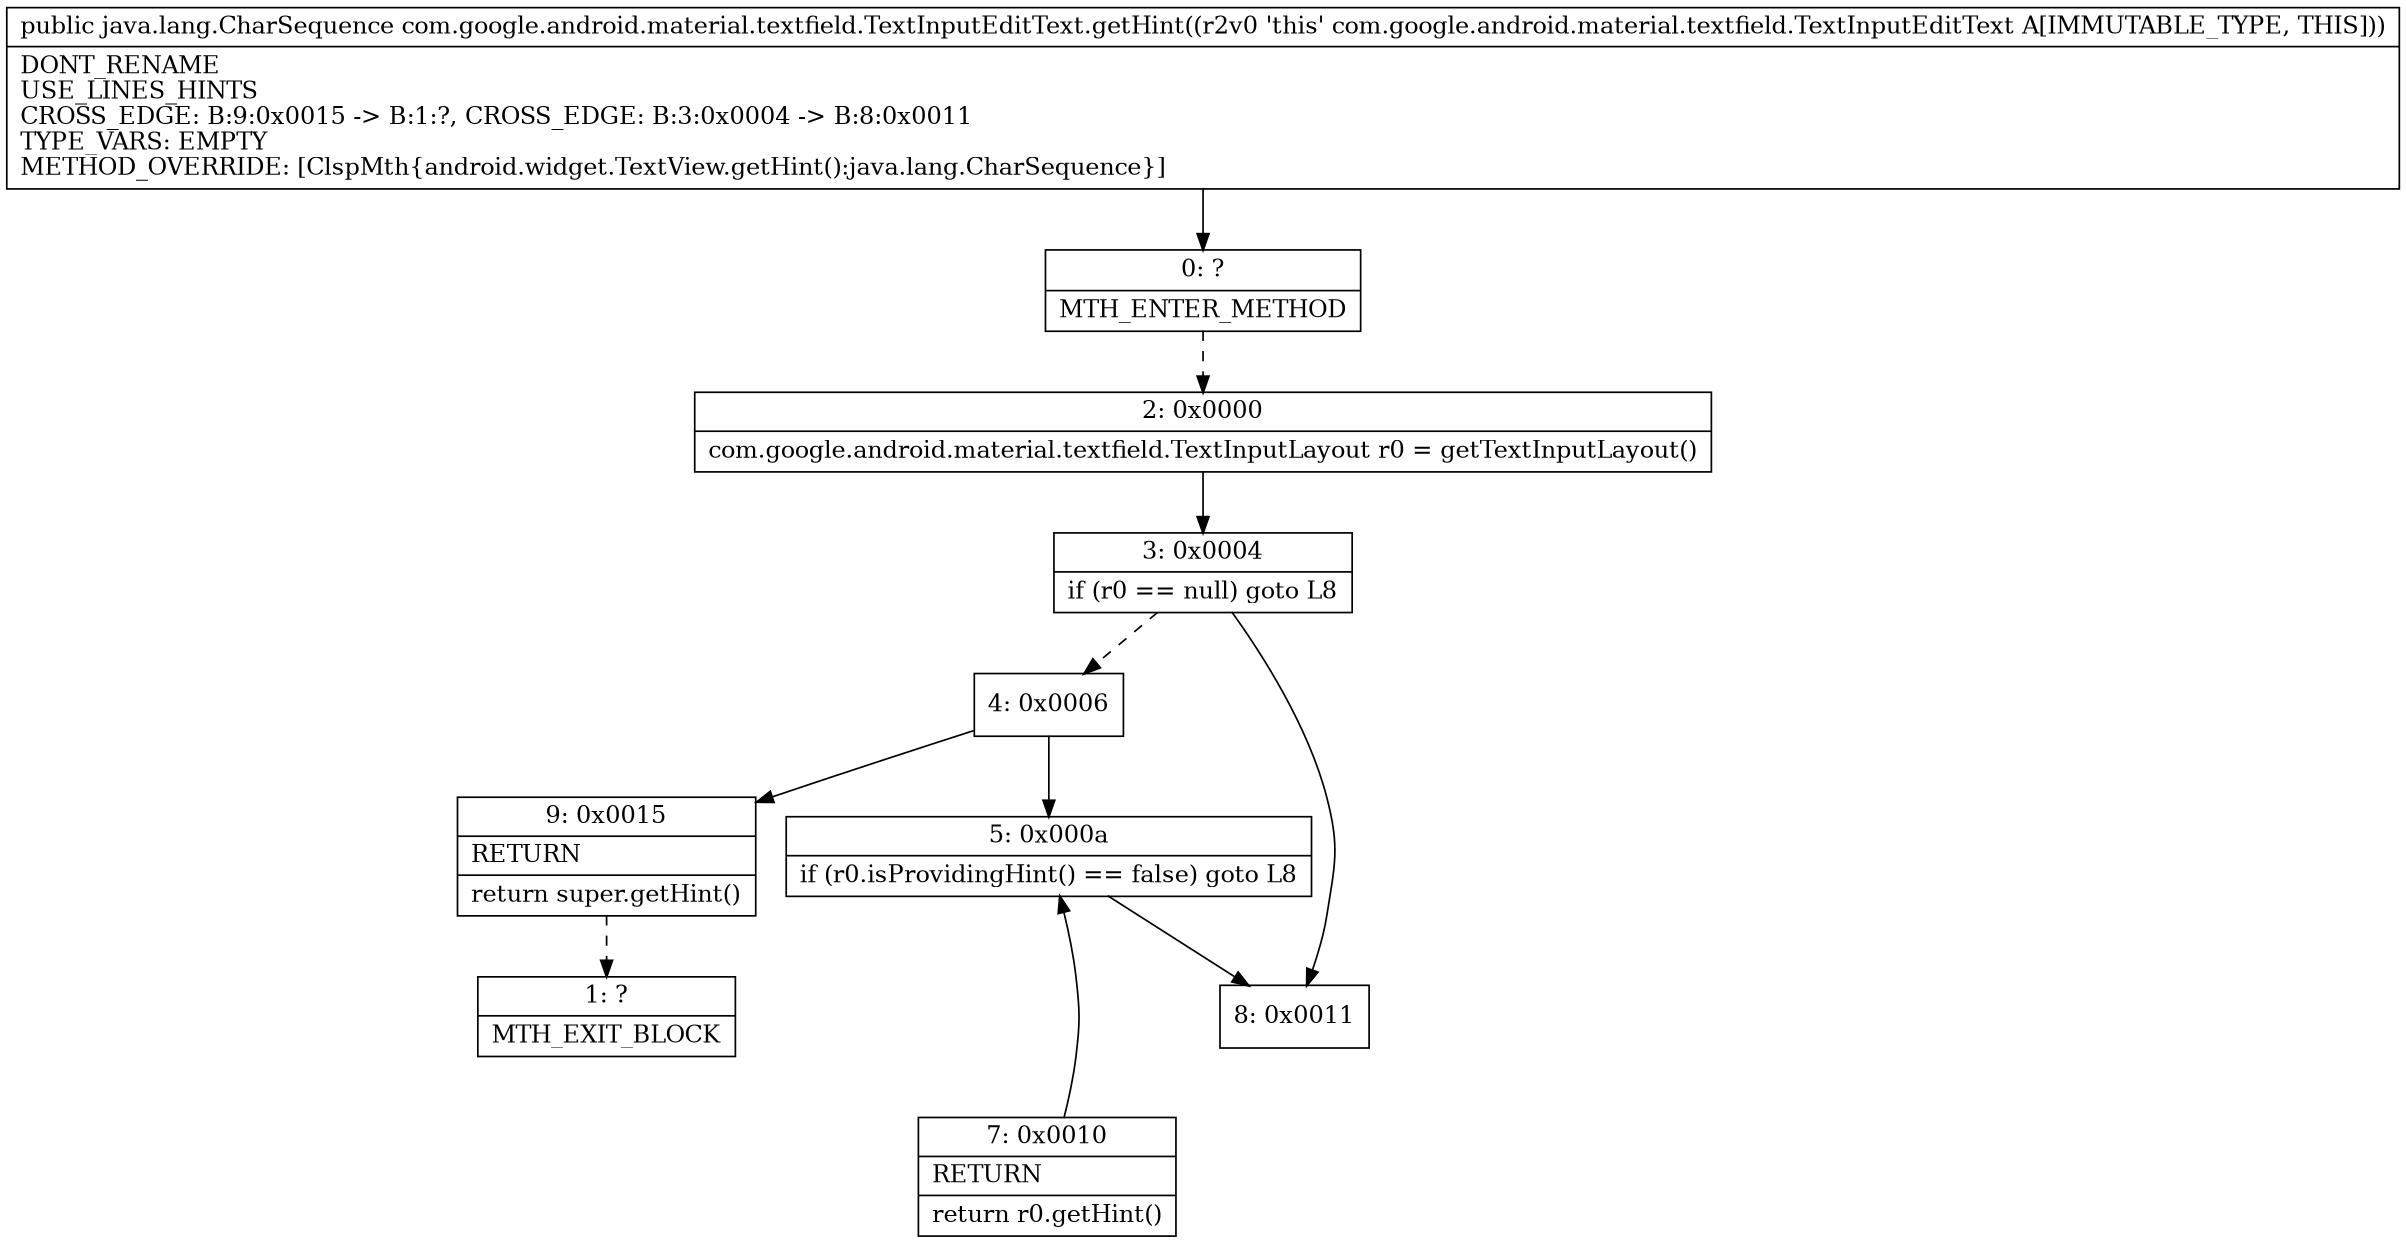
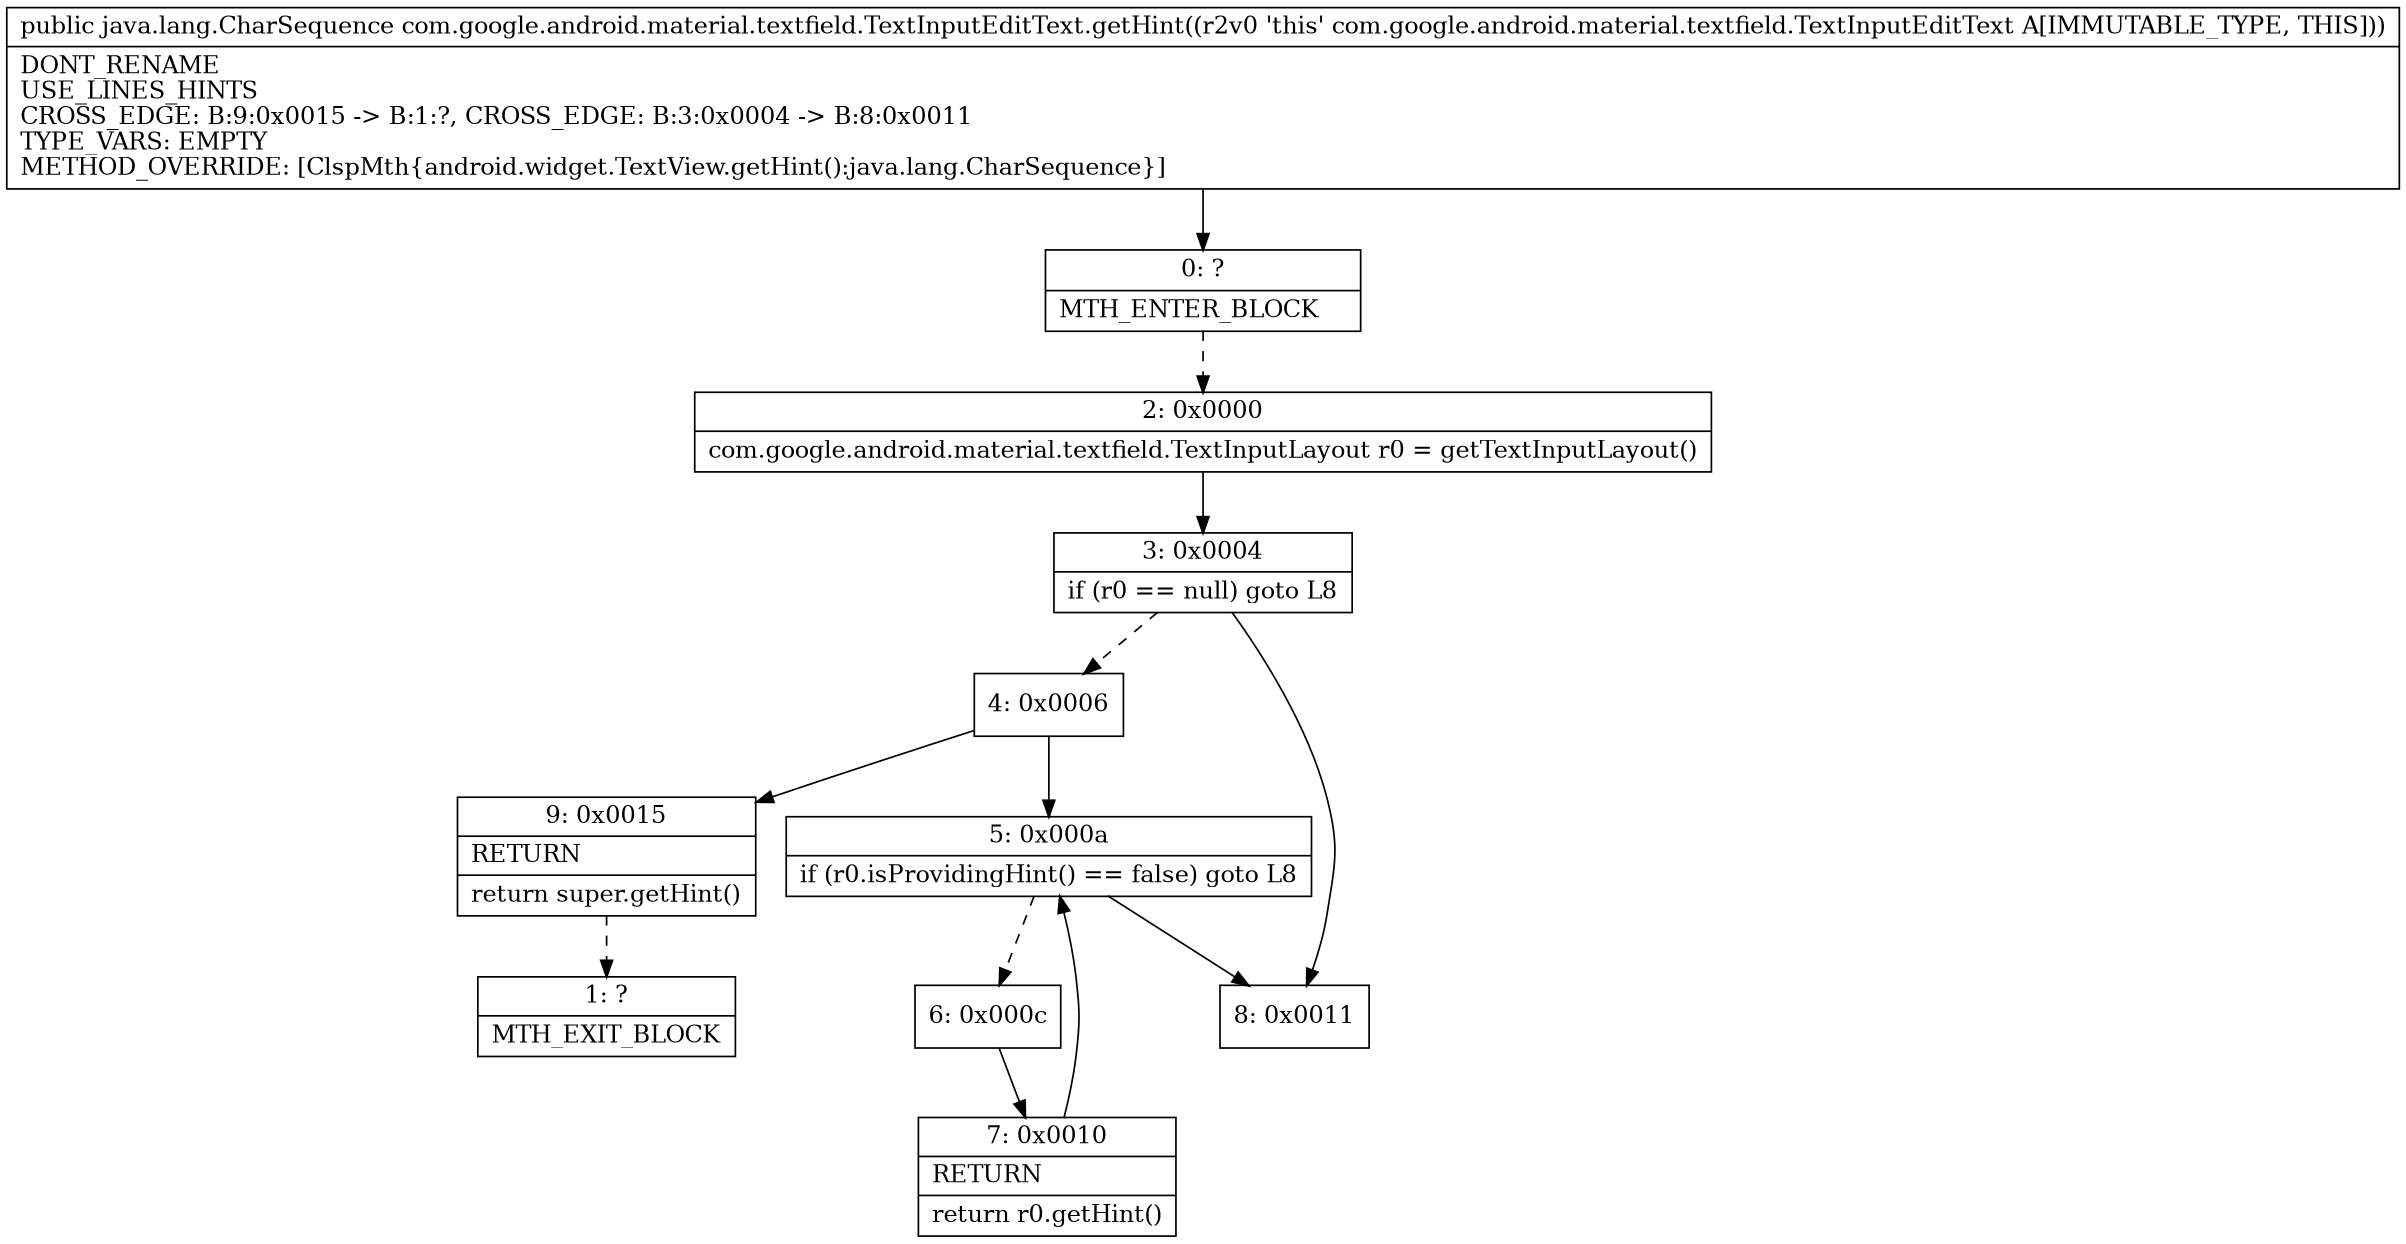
node "0: ?": text "MTH_ENTER_METHOD" -> "MTH_ENTER_BLOCK"
node "6: 0x000c": added
